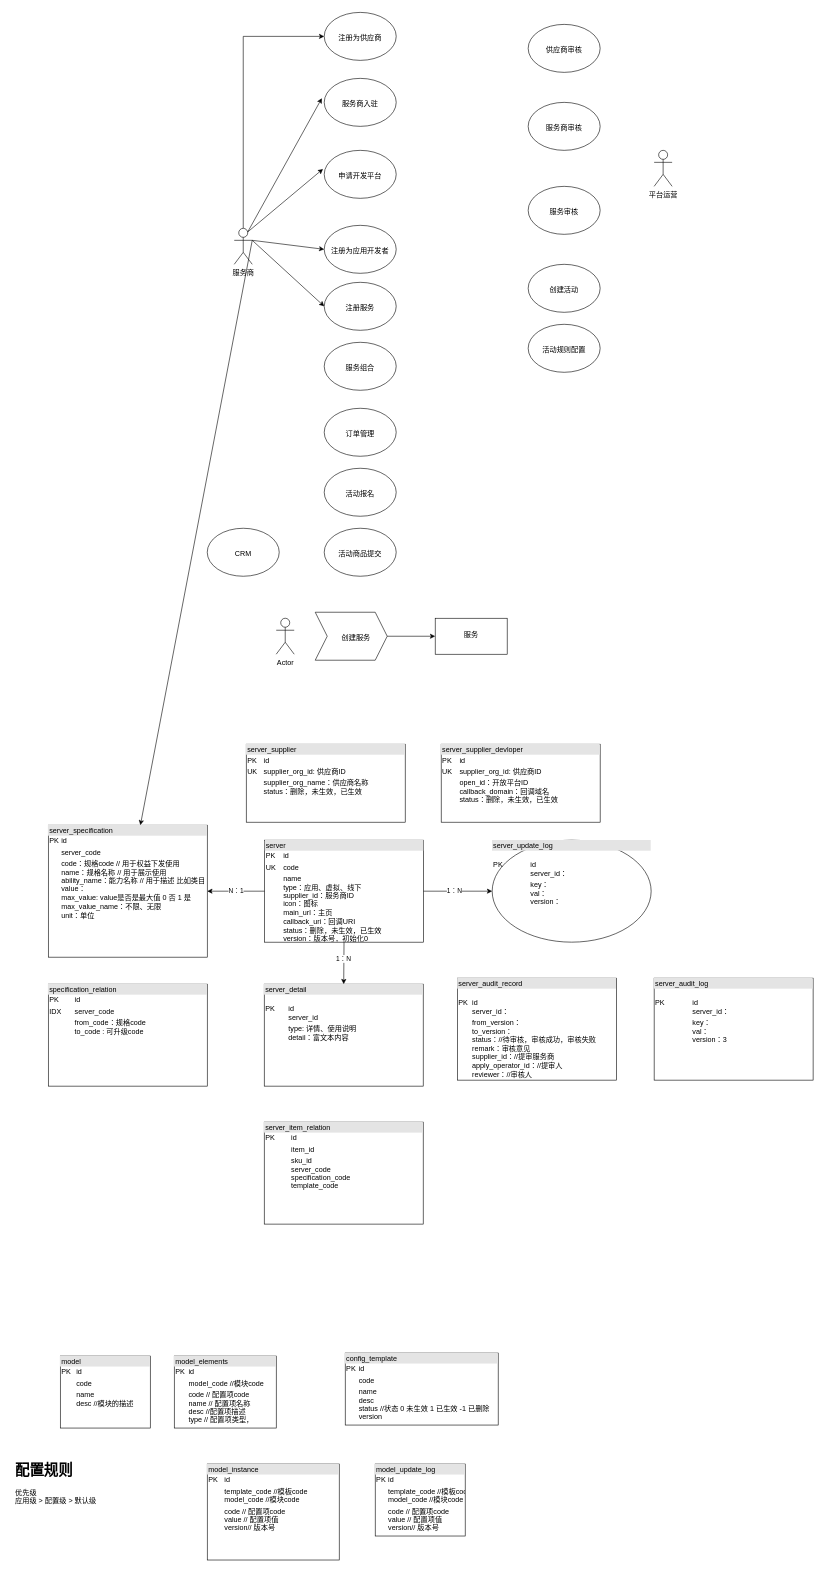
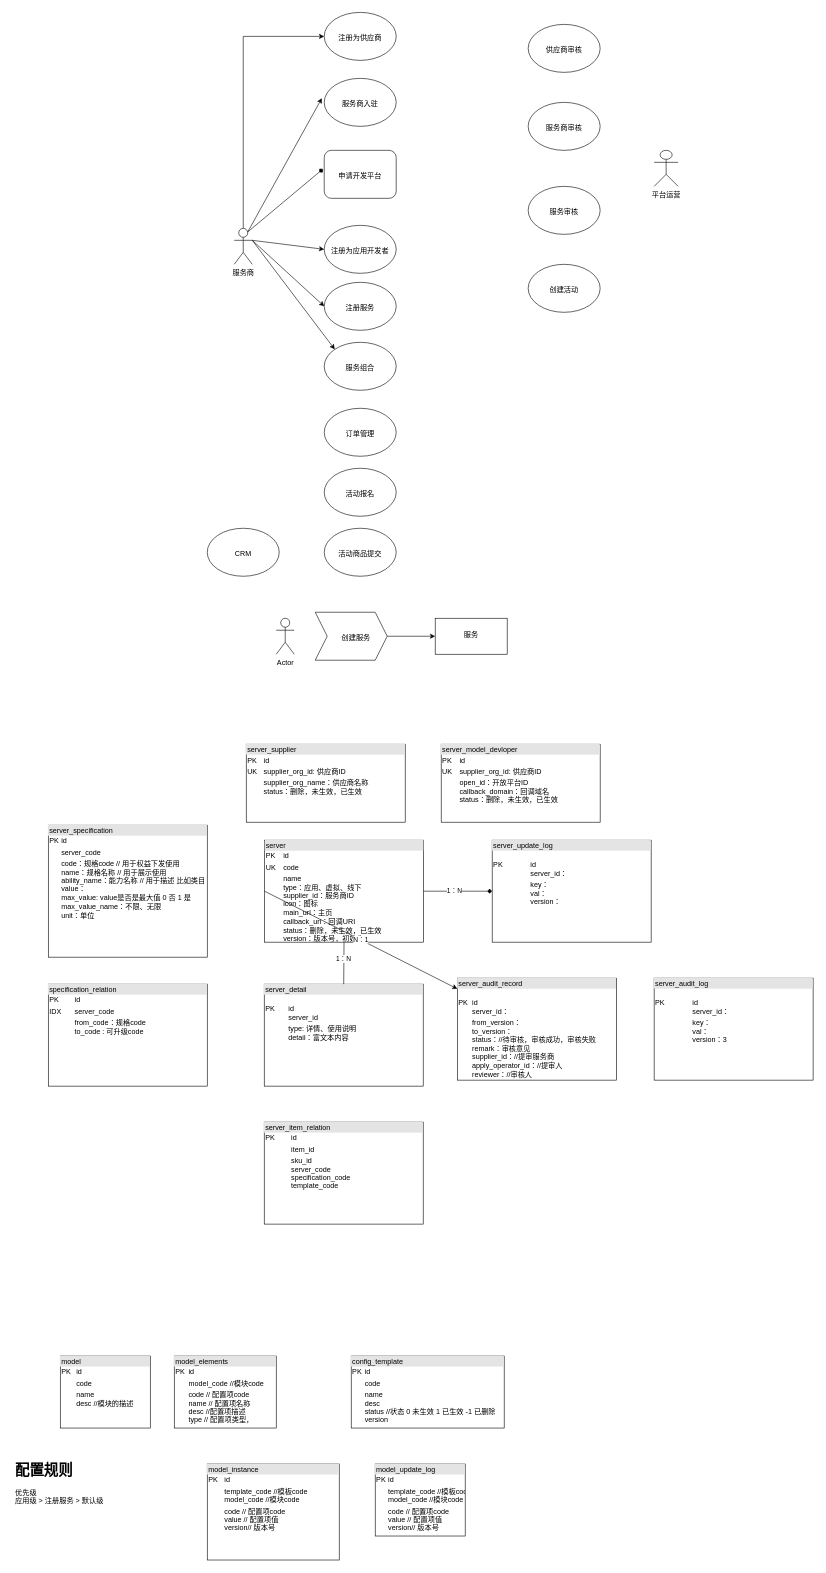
node "平台运营": size 18x36 -> 24x36
edge "服务商" -> "申请开发平台": arrowhead classic -> diamond
node "申请开发平台": shape ellipse -> rounded rectangle
node "活动规则配置": removed
edge "服务商" -> "server_specification PK id server_code code：规格code // 用于权益下发使用 name：规格名称 // 用于展示使用 ability_name：能力名称 // 用于描述 比如类目 value： max_value: value是否是最大值 0 否 1 是 max_value_name：不限、无限 unit：单位": now "服务商" -> "服务组合"
node "server_supplier_devloper PK id UK supplier_org_id: 供应商ID open_id：开放平台ID callback_domain：回调域名 status：删除，未生效，已生效": label "server_supplier_devloper PK id UK supplier_org_id: 供应商ID open_id：开放平台ID callback_domain：回调域名 status：删除，未生效，已生效" -> "server_model_devloper PK id UK supplier_org_id: 供应商ID open_id：开放平台ID callback_domain：回调域名 status：删除，未生效，已生效"
edge "server PK id UK code name type：应用、虚拟、线下 supplier_id：服务商ID icon：图标 main_url：主页 callback_uri：回调URI status：删除，未生效，已生效 version：版本号，初始化0" -> "server_specification PK id server_code code：规格code // 用于权益下发使用 name：规格名称 // 用于展示使用 ability_name：能力名称 // 用于描述 比如类目 value： max_value: value是否是最大值 0 否 1 是 max_value_name：不限、无限 unit：单位": now "server PK id UK code name type：应用、虚拟、线下 supplier_id：服务商ID icon：图标 main_url：主页 callback_uri：回调URI status：删除，未生效，已生效 version：版本号，初始化0" -> "server_audit_record PK id server_id： from_version： to_version： status：//待审核，审核成功，审核失败 remark：审核意见 supplier_id：//提审服务商 apply_operator_id：//提审人 reviewer：//审核人"
edge "server PK id UK code name type：应用、虚拟、线下 supplier_id：服务商ID icon：图标 main_url：主页 callback_uri：回调URI status：删除，未生效，已生效 version：版本号，初始化0" -> "server_update_log PK id server_id： key： val： version：": arrowhead classic -> diamond
node "server_update_log PK id server_id： key： val： version：": shape ellipse -> rectangle
edge "server PK id UK code name type：应用、虚拟、线下 supplier_id：服务商ID icon：图标 main_url：主页 callback_uri：回调URI status：删除，未生效，已生效 version：版本号，初始化0" -> "server_detail PK id server_id type: 详情、使用说明 detail：富文本内容": arrowhead classic -> none
node "config_template PK id code name desc status //状态 0 未生效 1 已生效 -1 已删除 version": moved (422, 1389) -> (428, 1392)
node "配置规则 优先级 应用级 > 配置级 > 默认级": label "配置规则 优先级 应用级 > 配置级 > 默认级" -> "配置规则 优先级 应用级 > 注册服务 > 默认级"
